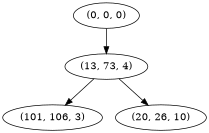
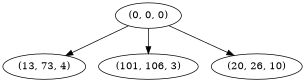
edge "(13, 73, 4)" -> "(101, 106, 3)": now "(0, 0, 0)" -> "(101, 106, 3)"
edge "(13, 73, 4)" -> "(20, 26, 10)": now "(0, 0, 0)" -> "(20, 26, 10)"
